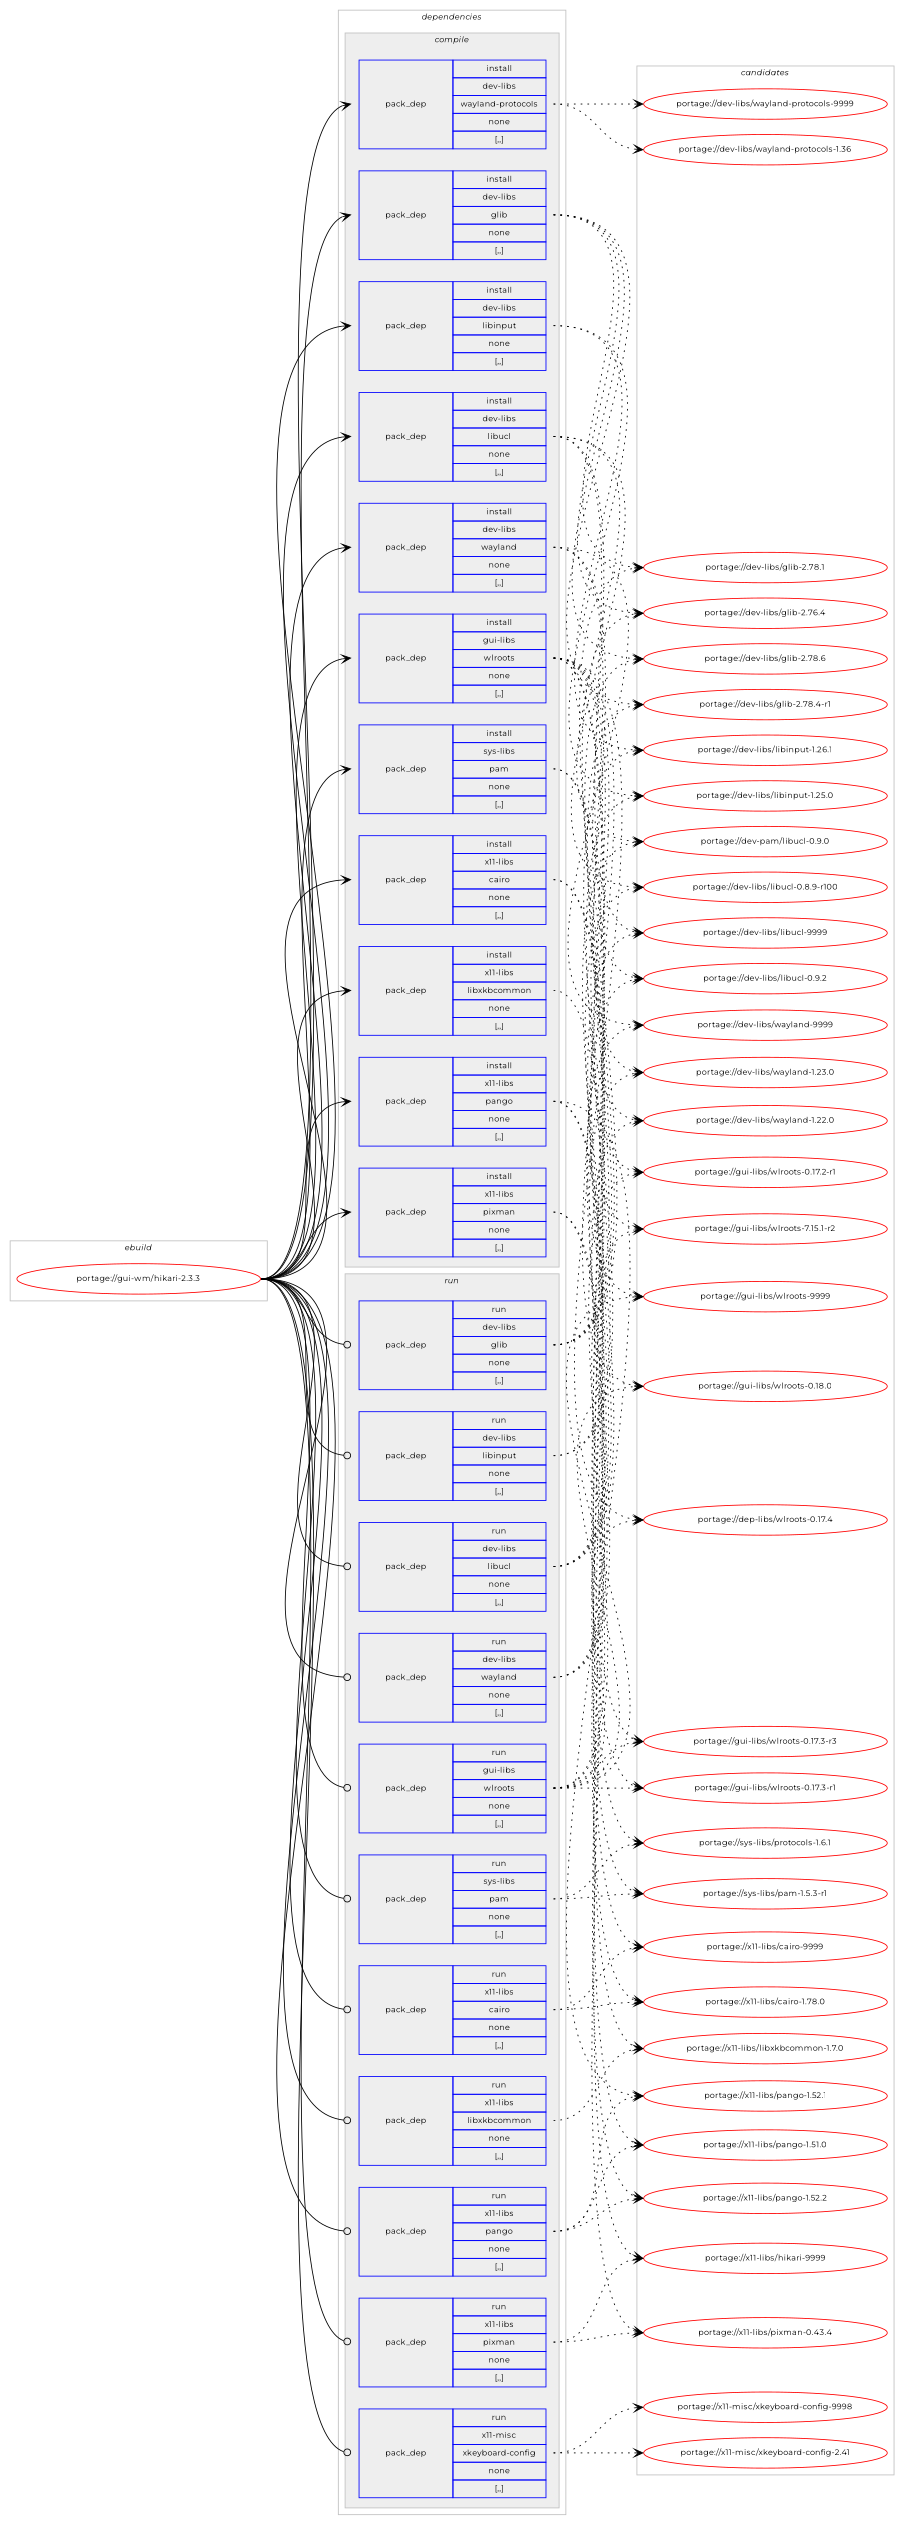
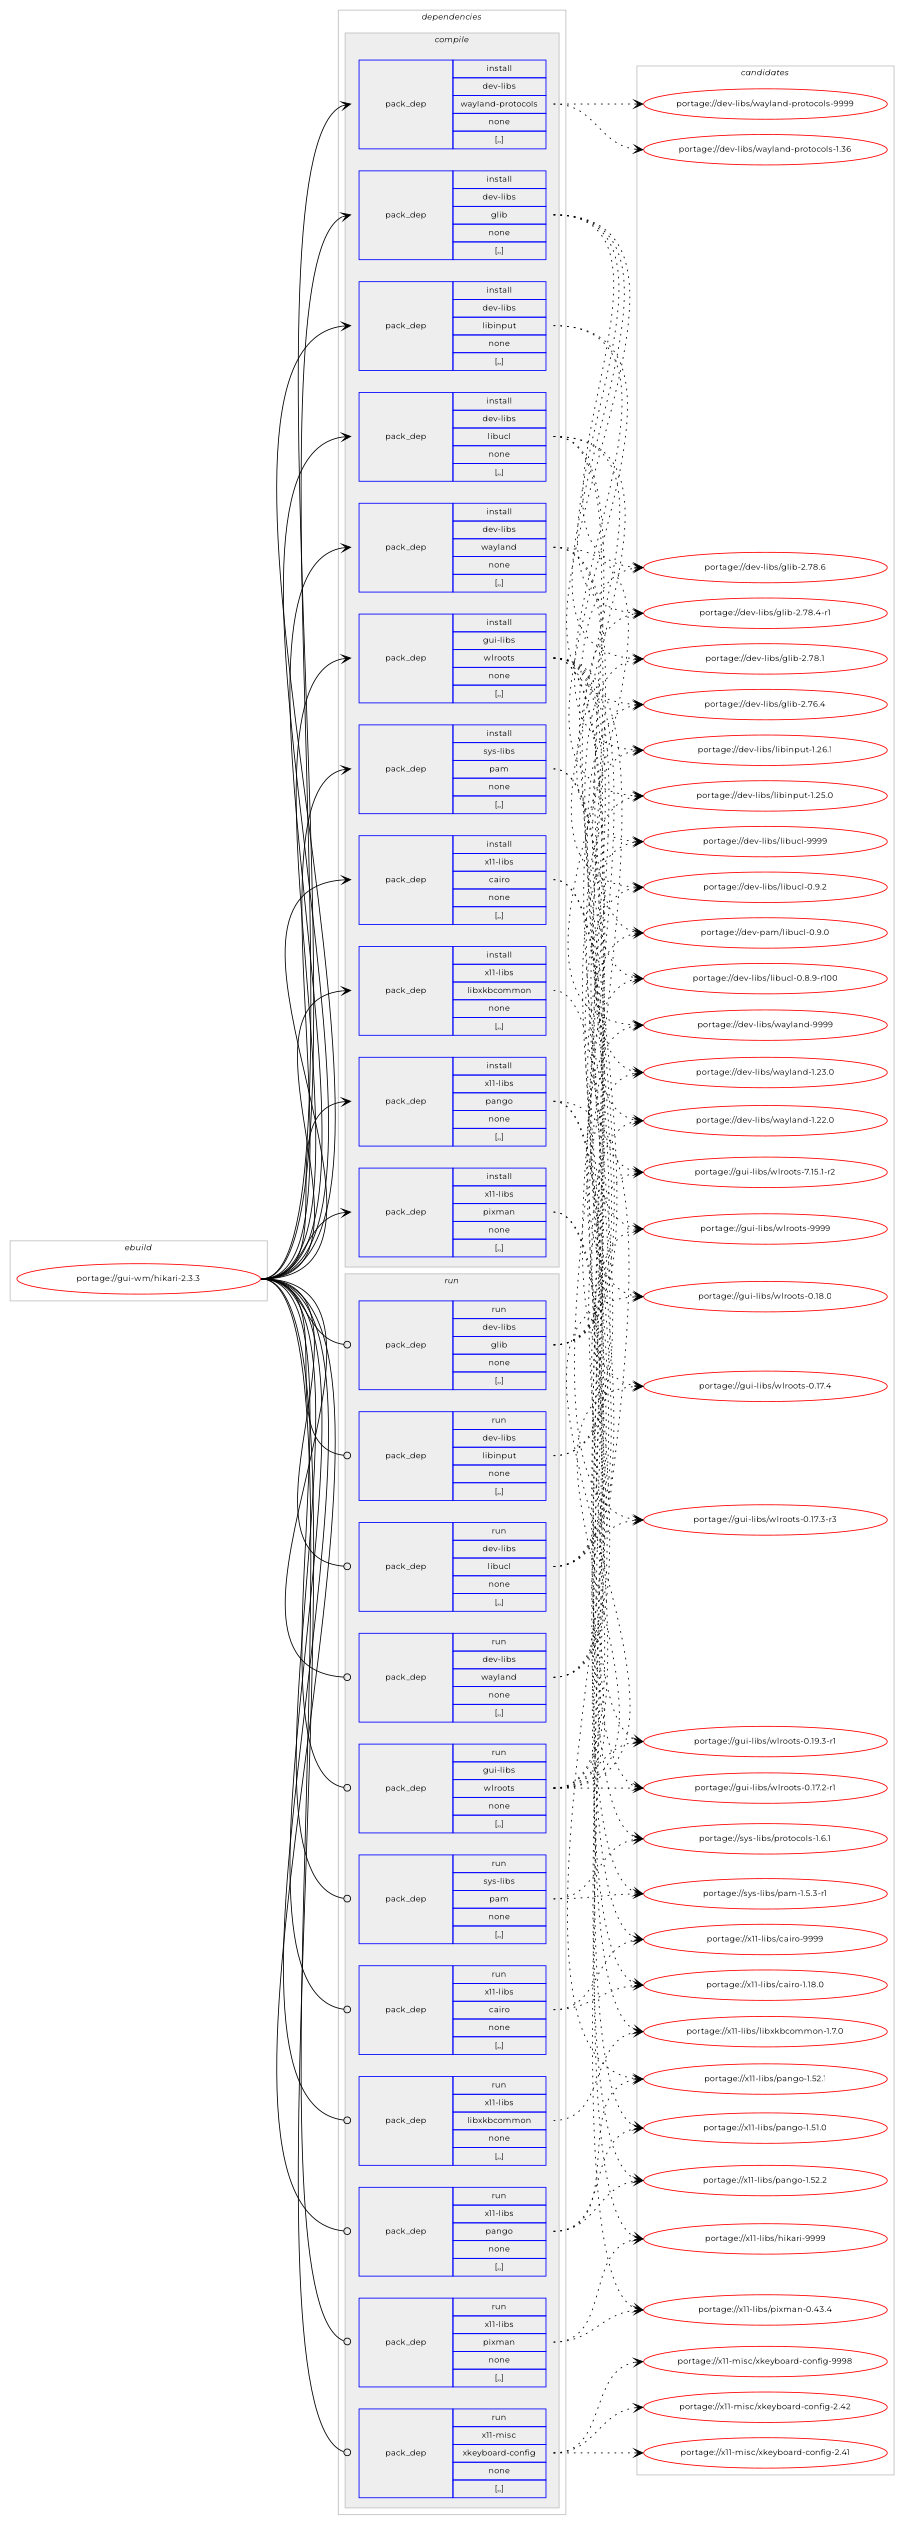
node "portage://dep-libs/wlroots-0.17.4": label "portage://dep-libs/wlroots-0.17.4" -> "portage://gui-libs/wlroots-0.17.4"
node "portage://gui-libs/wlroots-0.17.3-r1": label "portage://gui-libs/wlroots-0.17.3-r1" -> "portage://gui-libs/wlroots-0.19.3-r1"
node "portage://x11-libs/cairo-1.78.0": label "portage://x11-libs/cairo-1.78.0" -> "portage://x11-libs/cairo-1.18.0"
node "portage://x11-misc/xkeyboard-config-2.42": added
